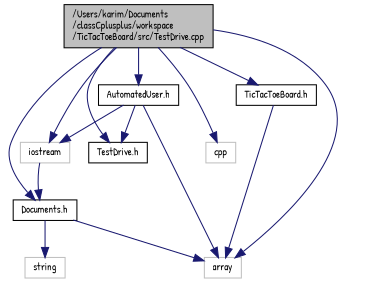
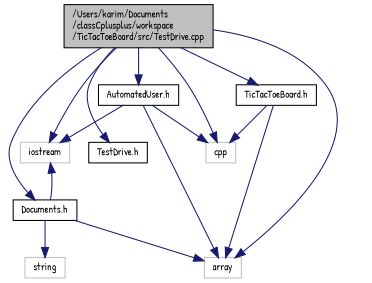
edge "AutomatedUser.h" -> "TestDrive.h": now "AutomatedUser.h" -> "cpp"
edge "TicTacToeBoard.h" -> "cpp": added
edge "iostream" -> "Documents.h": reversed
